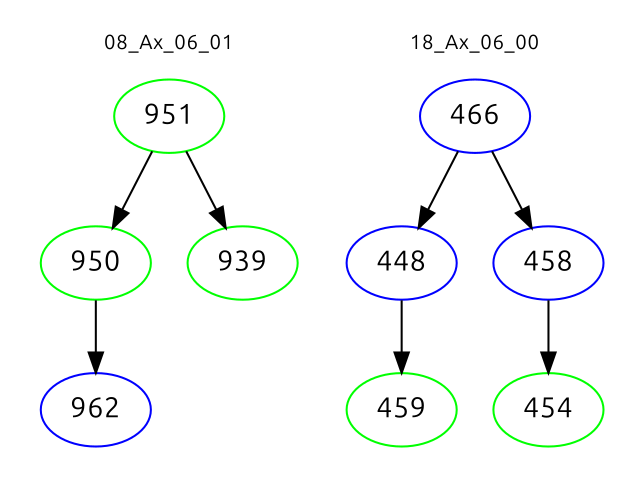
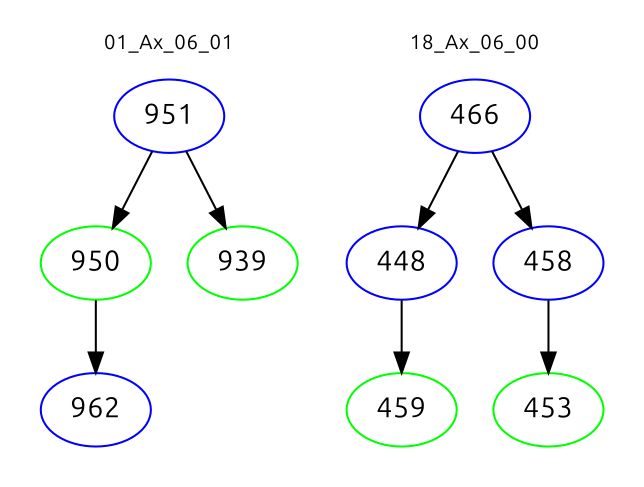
cluster "08_Ax_06_01": label "08_Ax_06_01" -> "01_Ax_06_01"
node "951": color green -> blue
node "454": label "454" -> "453"
